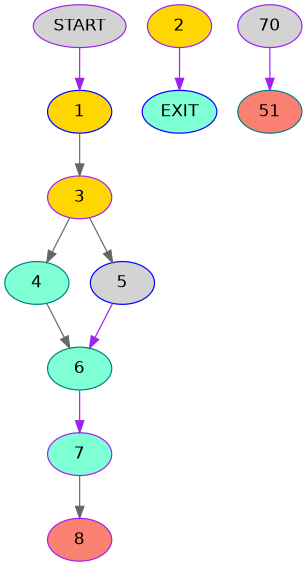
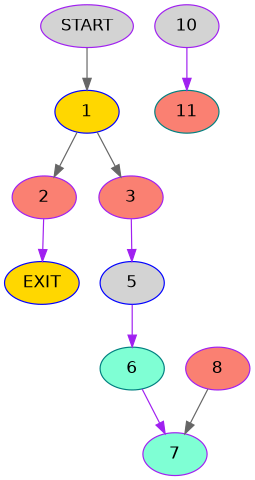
node "2": fillcolor gold -> salmon
node "70": label "70" -> "10"
edge "START" -> "1": color purple -> gray40
node "EXIT": fillcolor aquamarine -> gold
node "51": label "51" -> "11"
edge "1" -> "2": added
node "3": fillcolor gold -> salmon
edge "3" -> "5": color gray40 -> purple
node "4": removed
edge "7" -> "8": reversed
